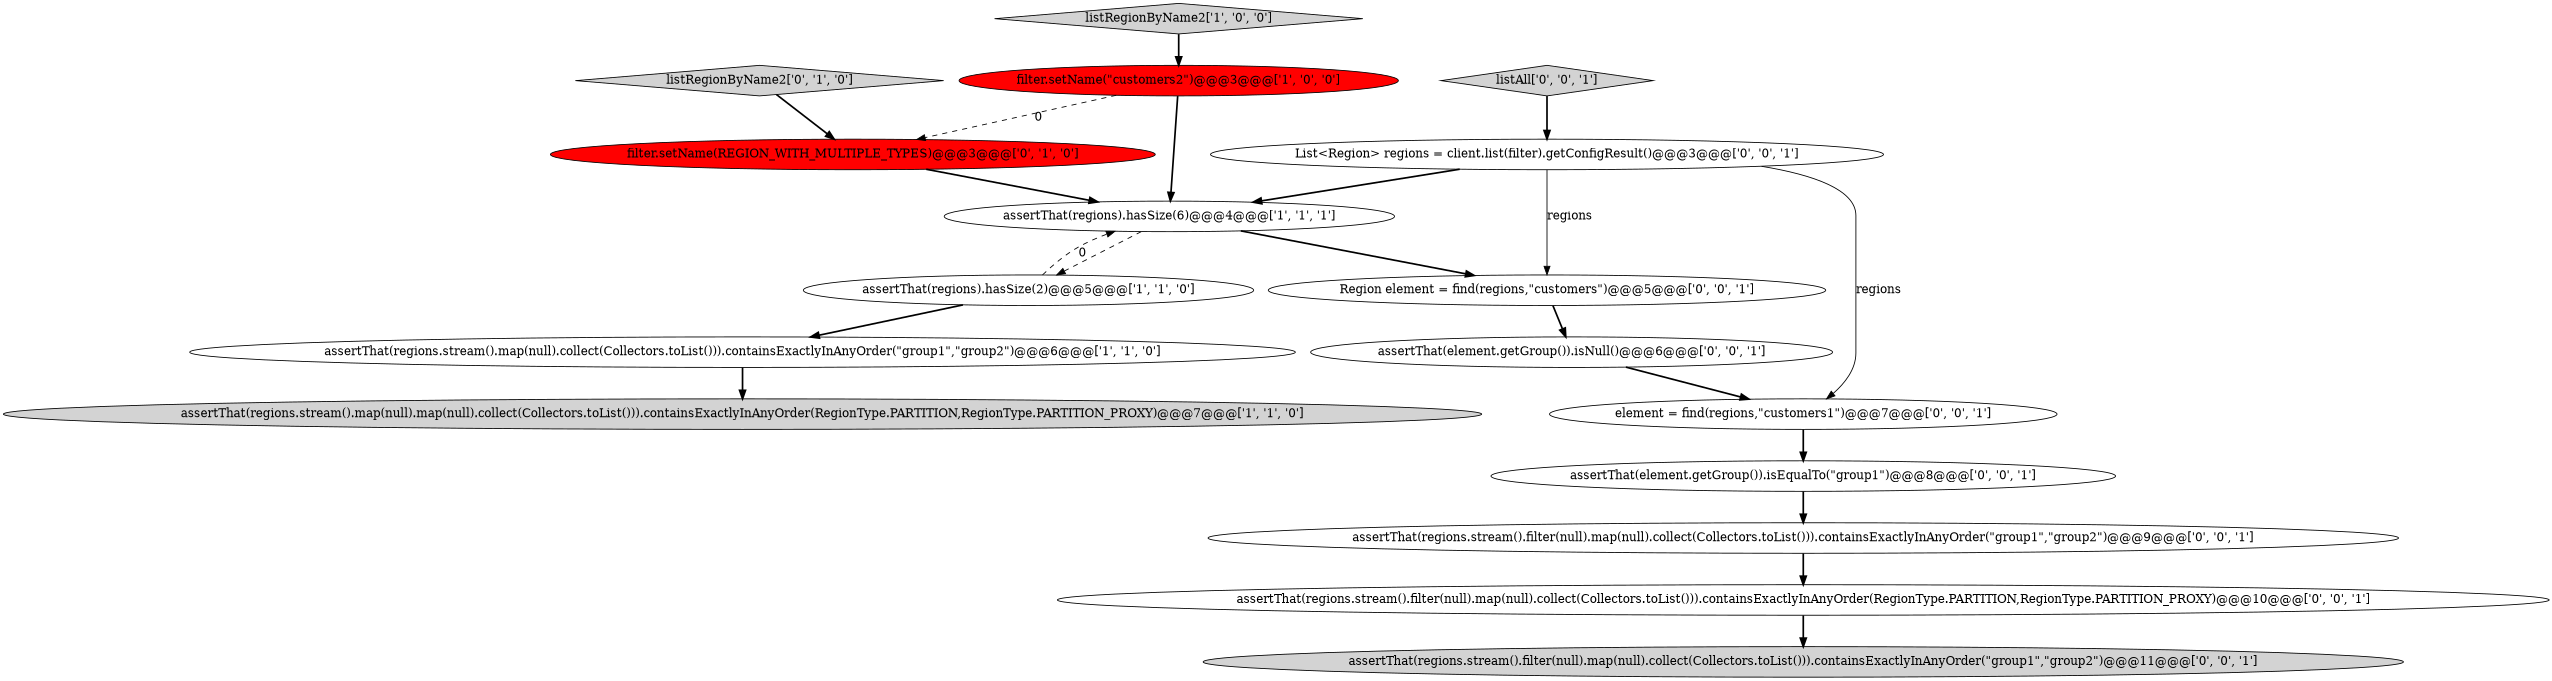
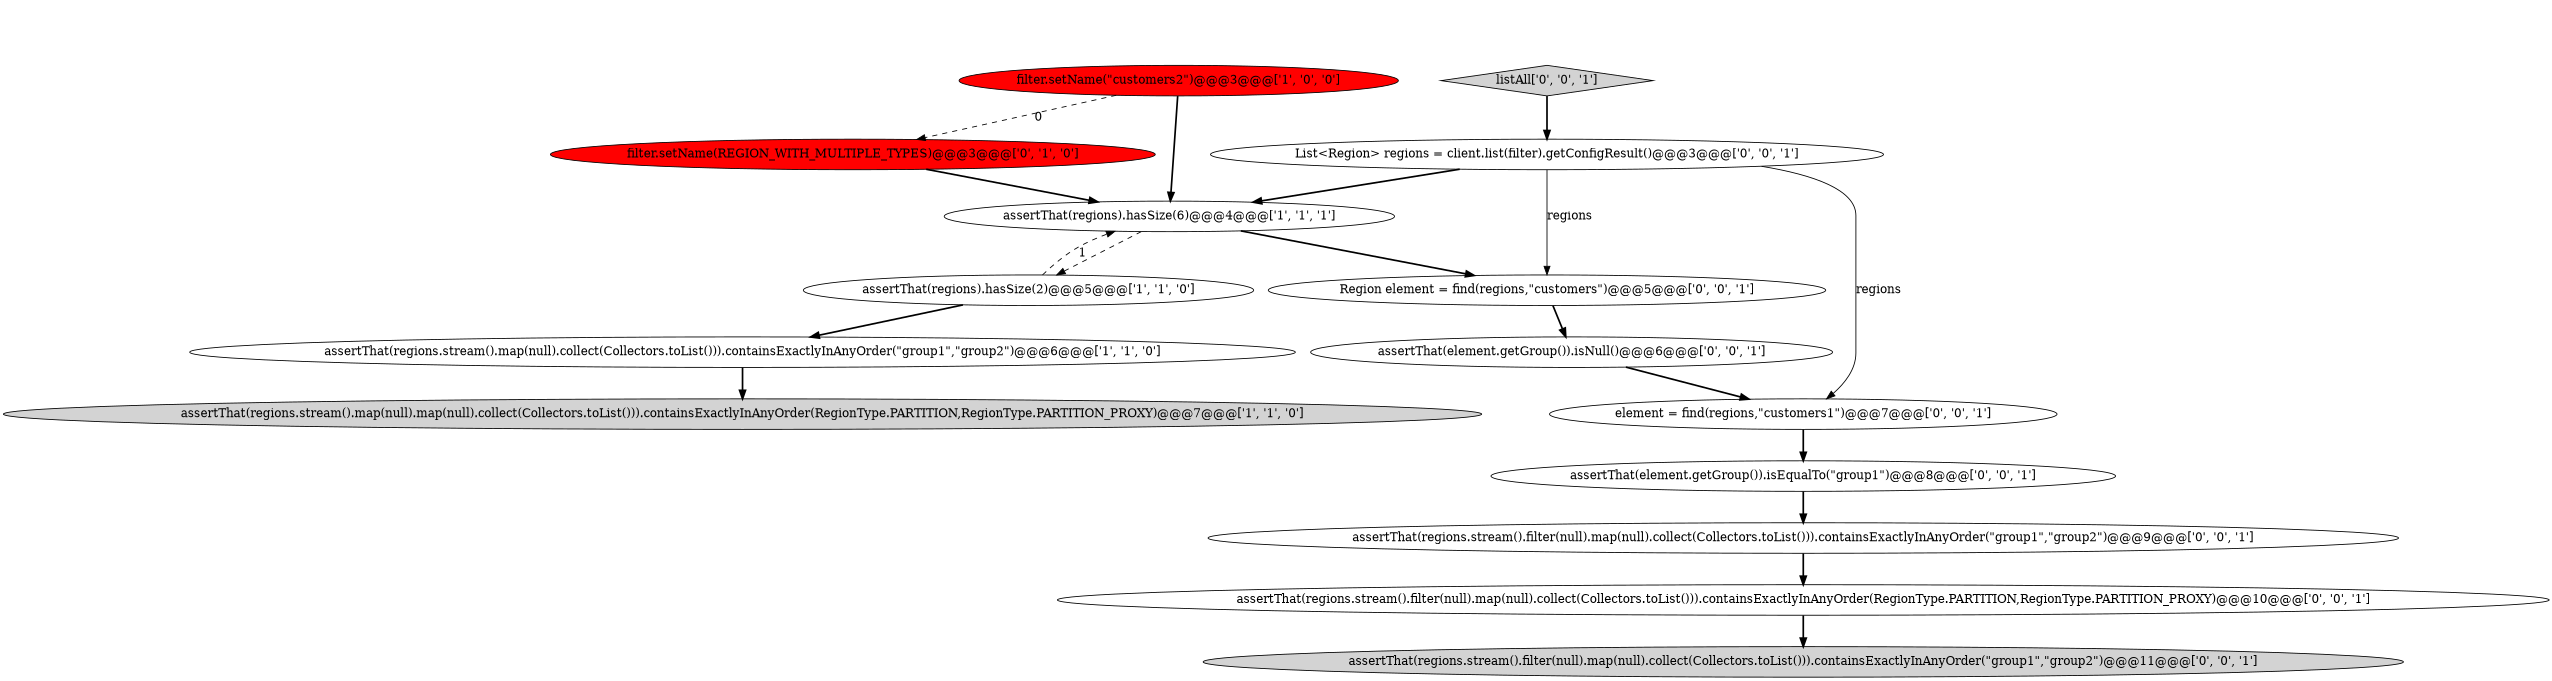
node "listRegionByName2['1', '0', '0']": removed
node "listRegionByName2['0', '1', '0']": removed
edge "assertThat(regions).hasSize(2)@@@5@@@['1', '1', '0']" -> "assertThat(regions).hasSize(6)@@@4@@@['1', '1', '1']": label "0" -> "1"
